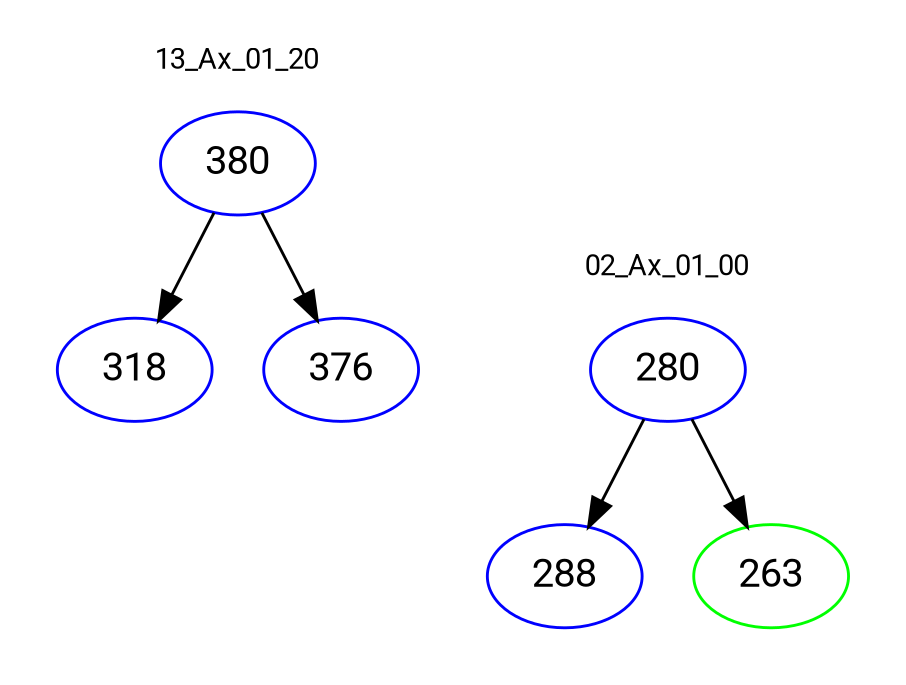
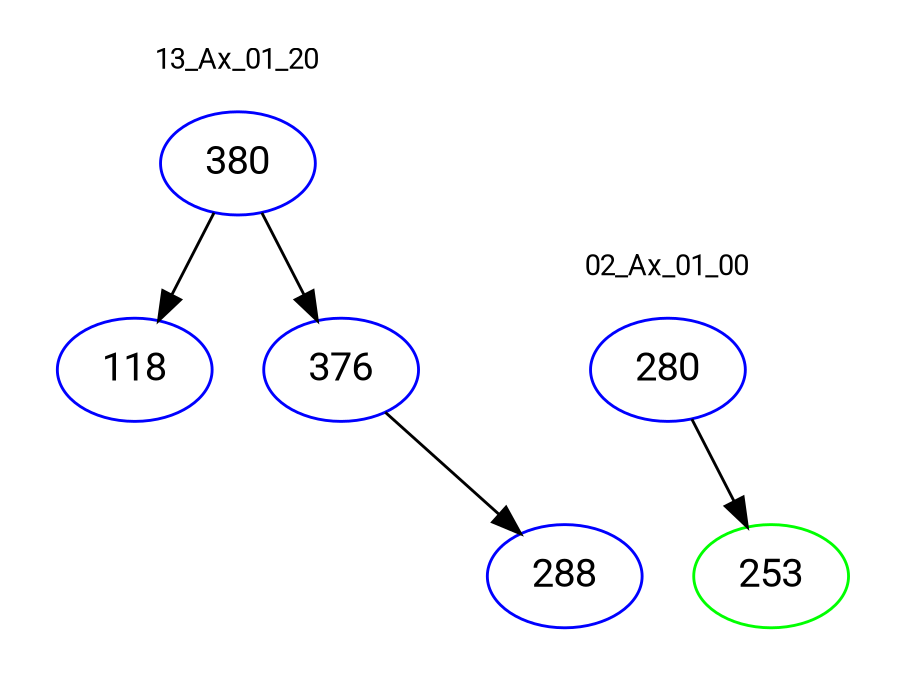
node "318": label "318" -> "118"
edge "280" -> "288": now "376" -> "288"
node "263": label "263" -> "253"
